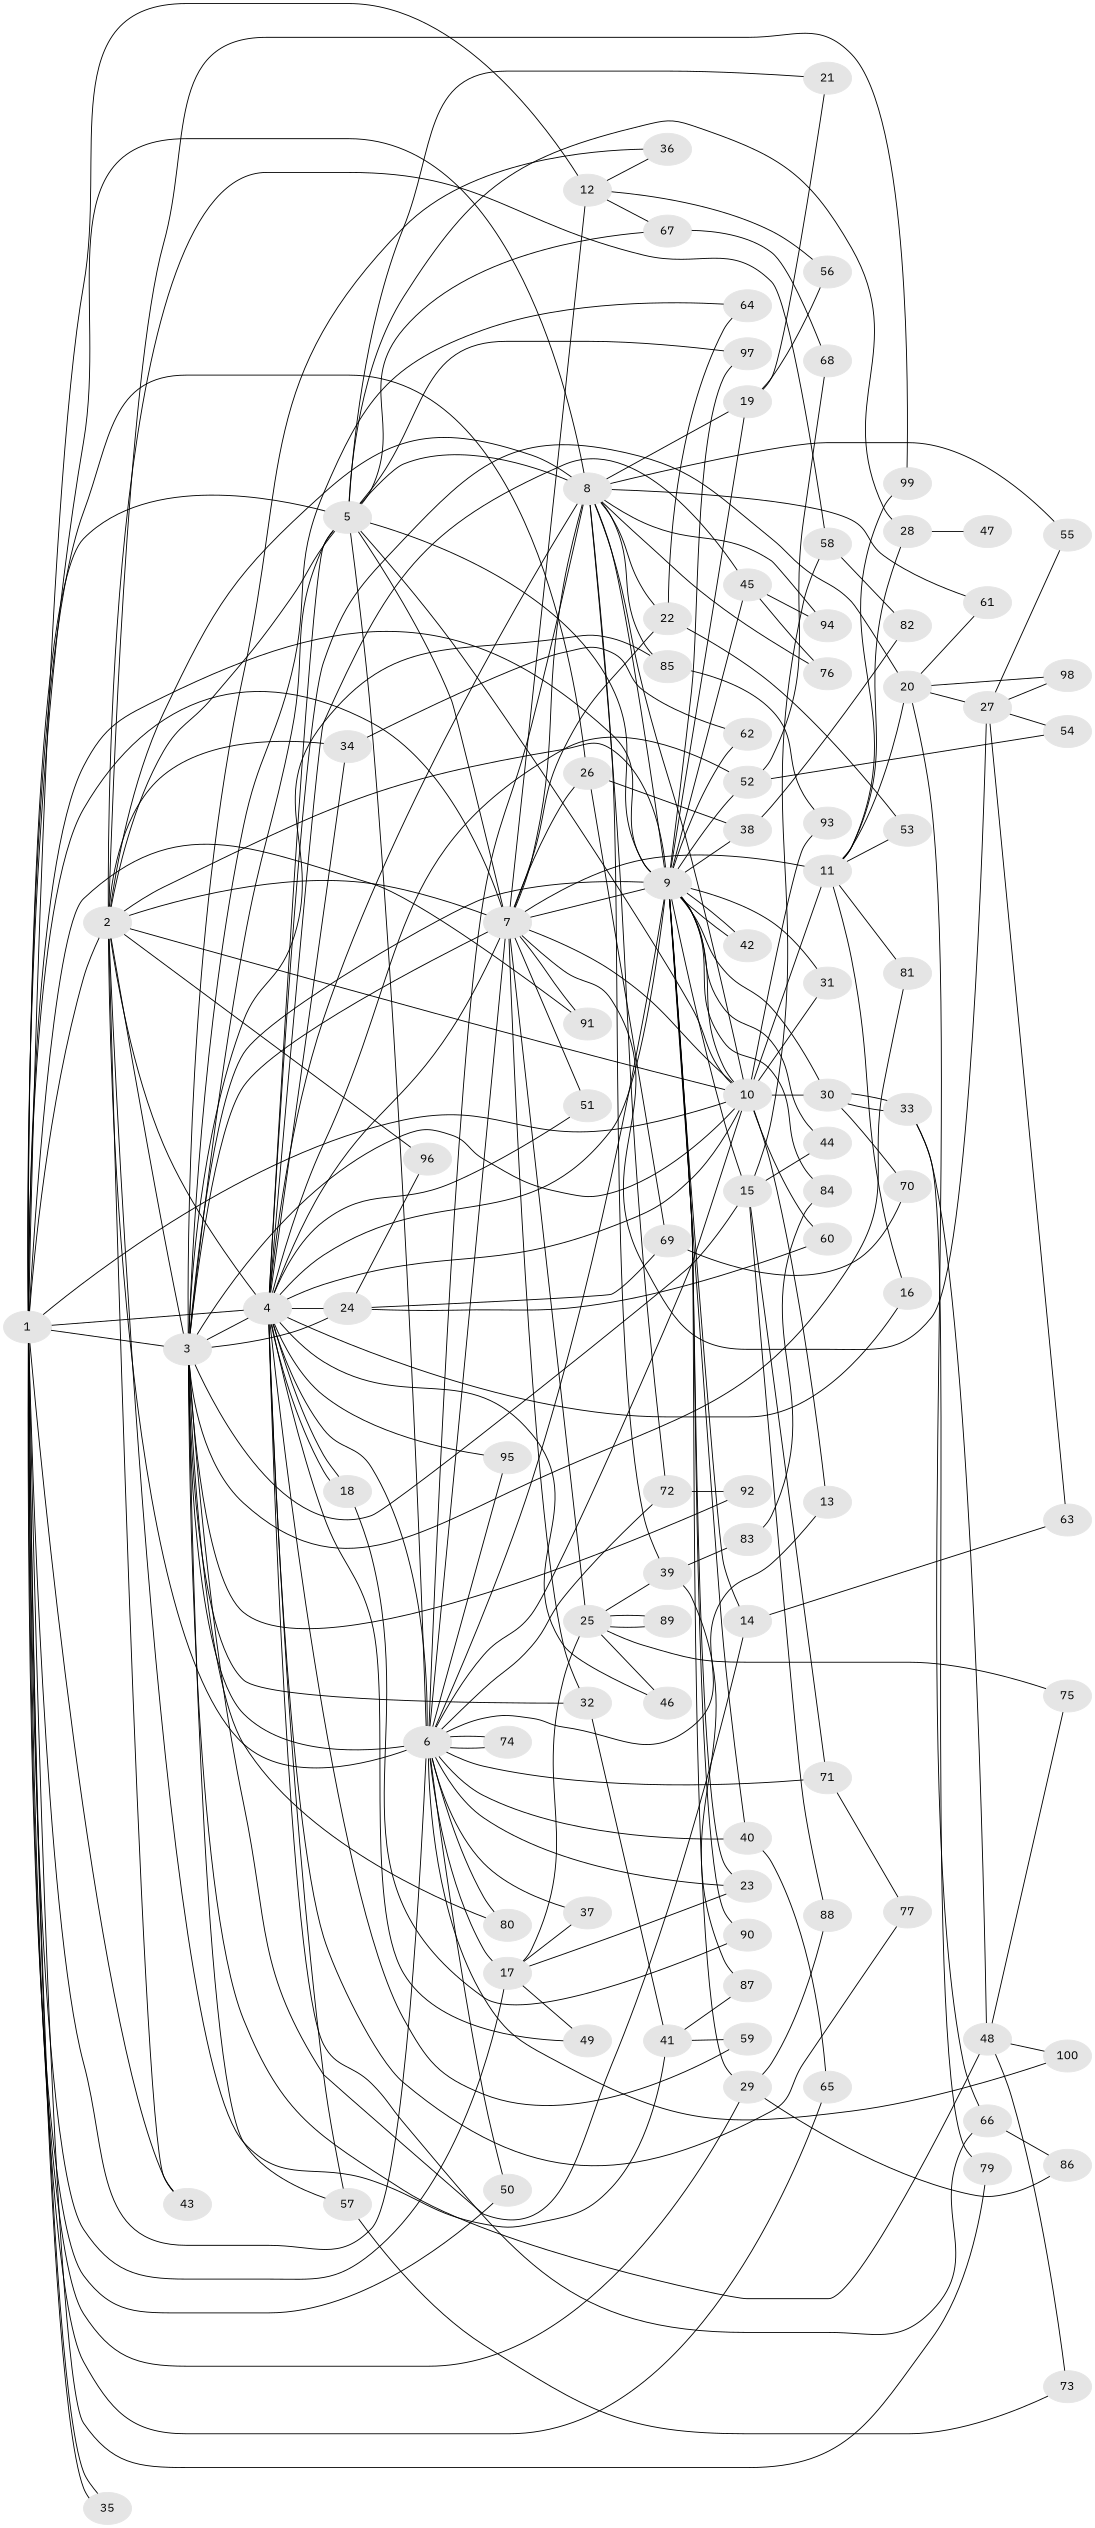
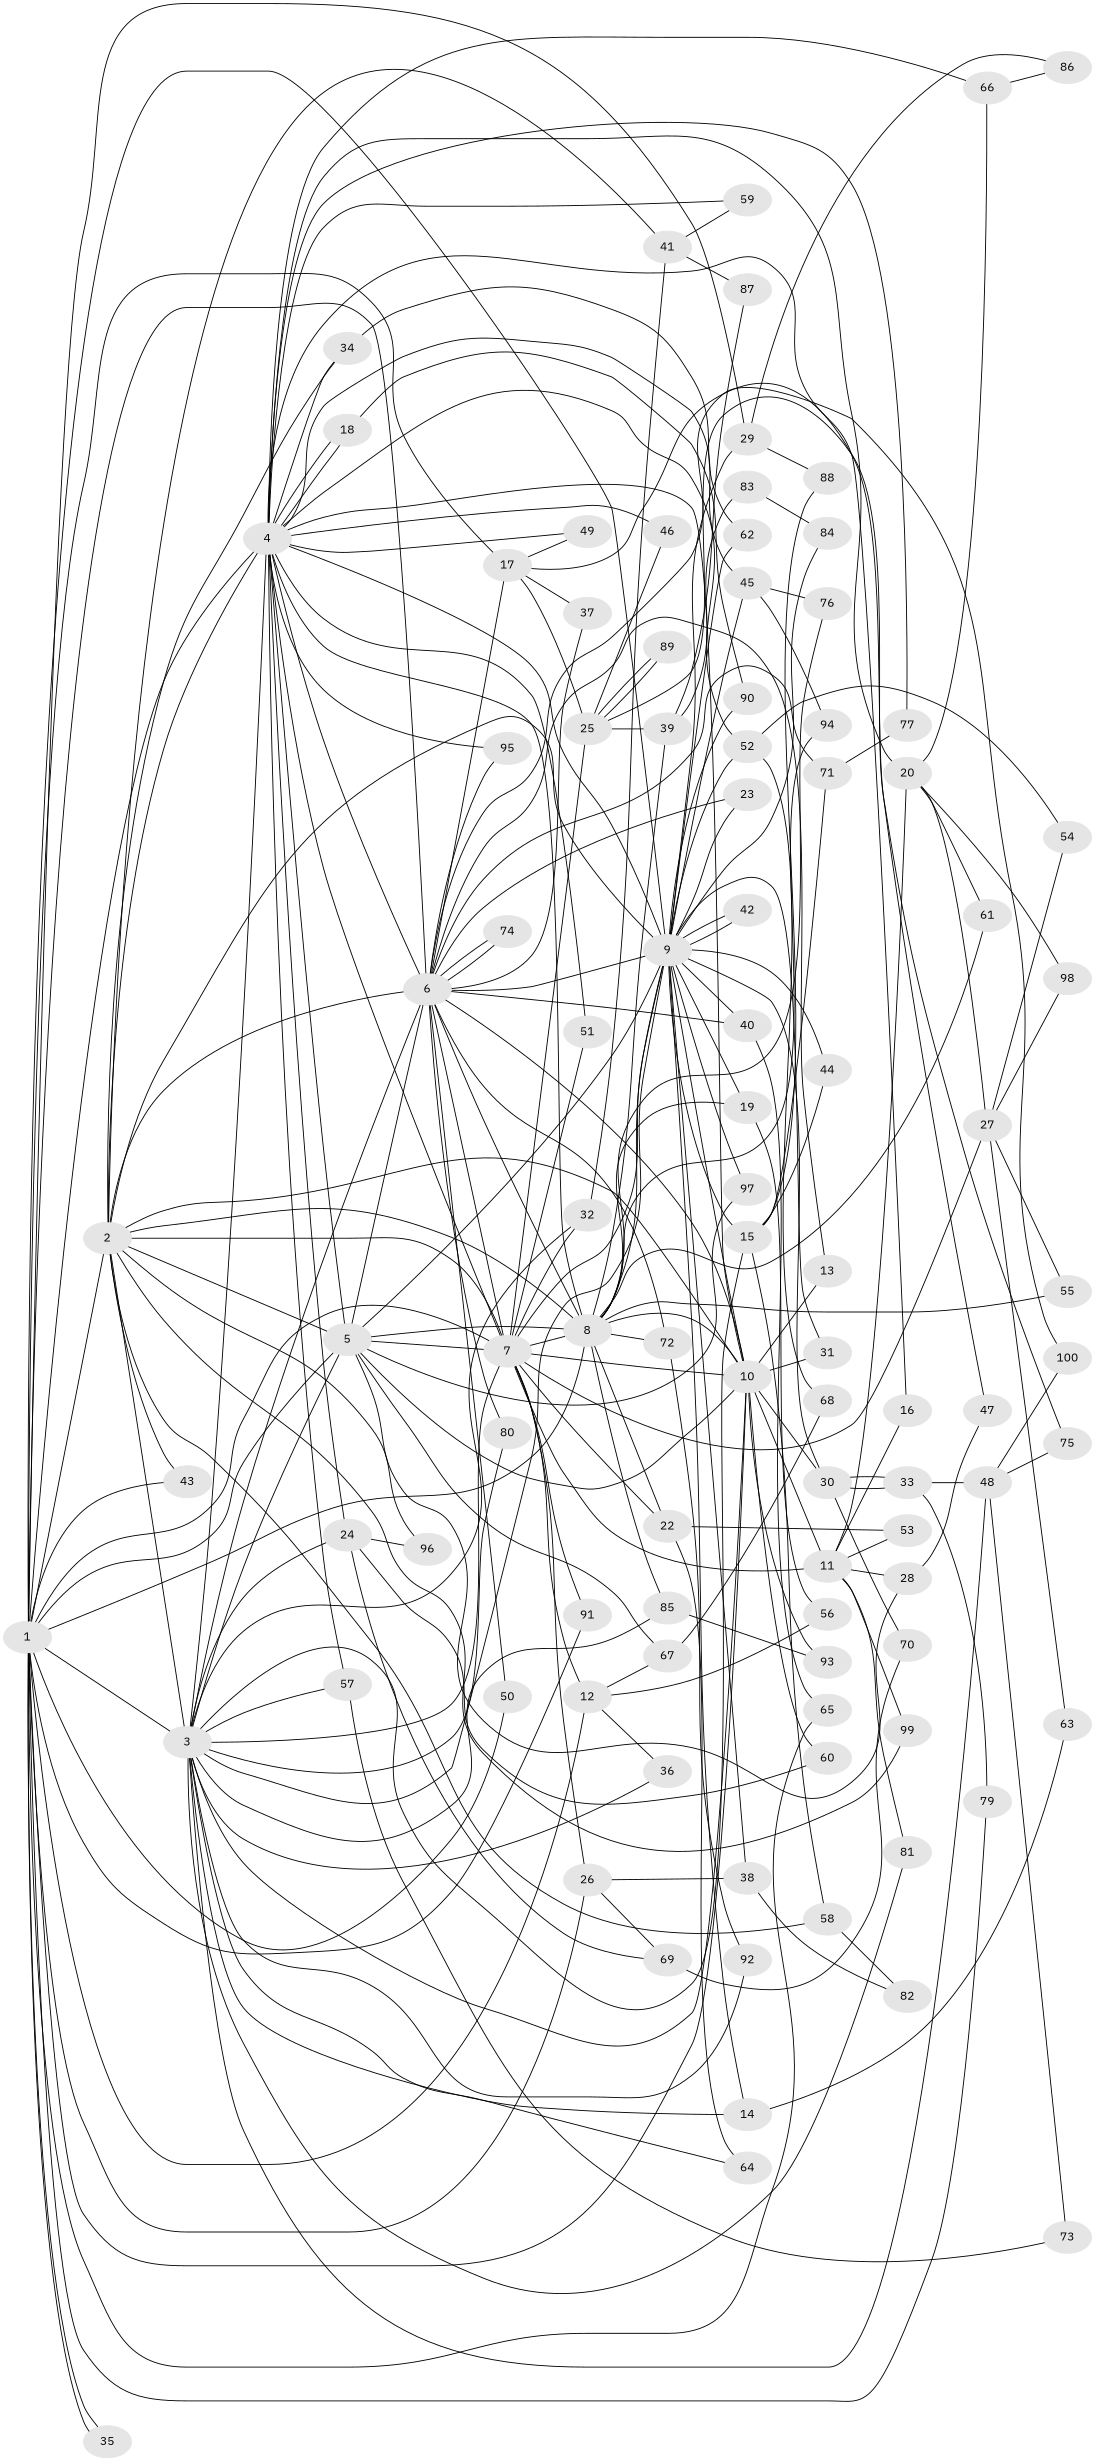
node "21": removed
edge "23" -- "17": now "47" -- "17"
